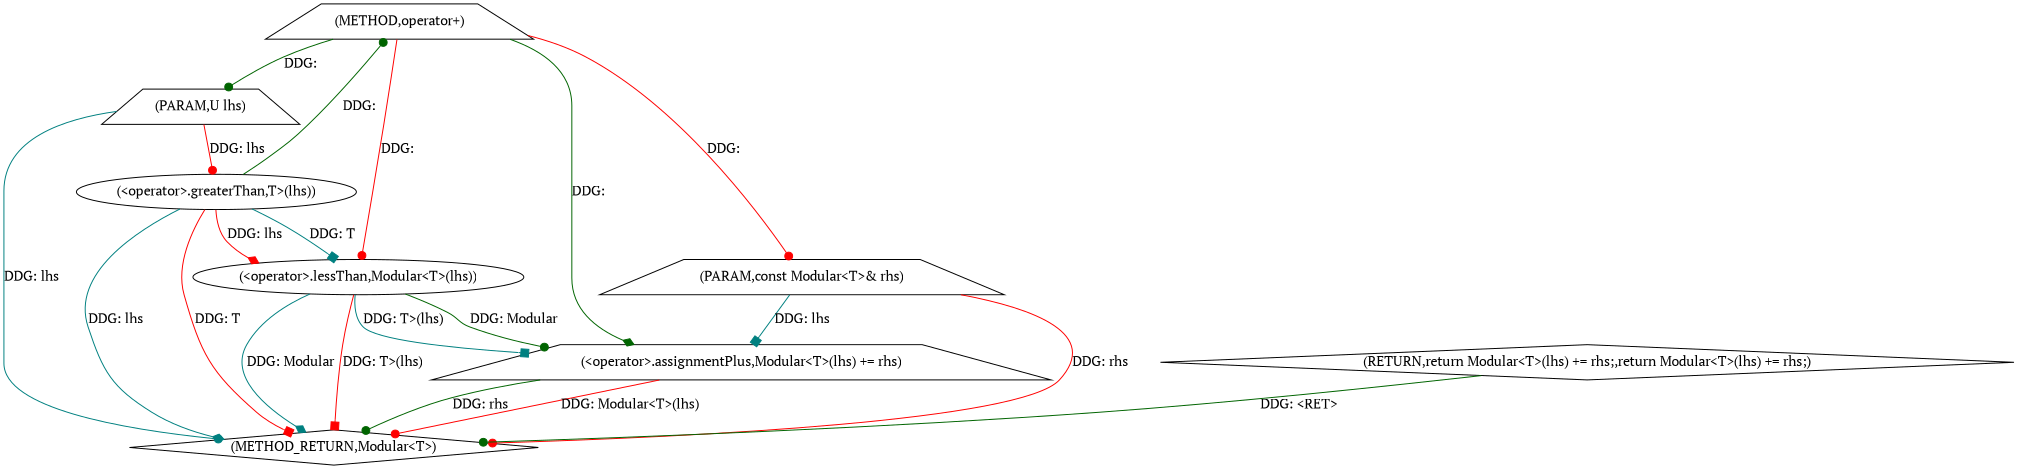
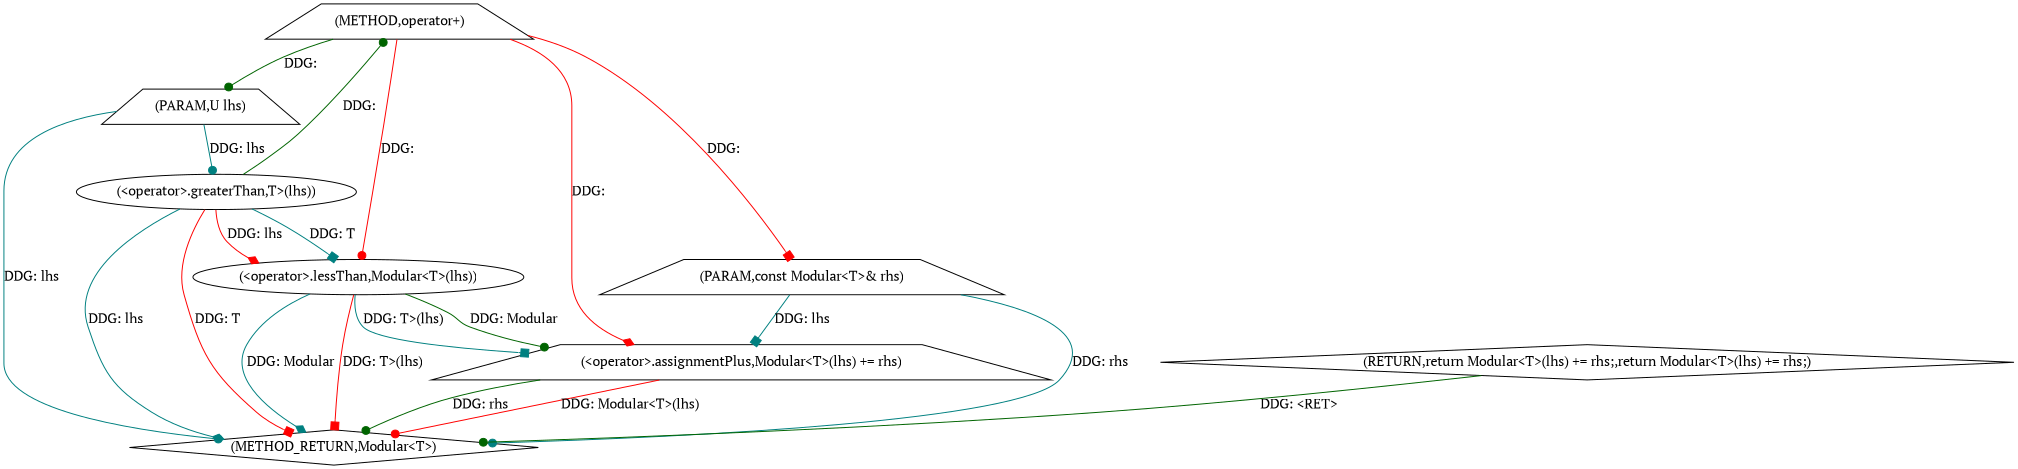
edge "(METHOD,operator+)" -> "(PARAM,const Modular<T>& rhs)": arrowhead dot -> box
edge "(PARAM,U lhs)" -> "(<operator>.greaterThan,T>(lhs))": color red -> teal
edge "(METHOD,operator+)" -> "(<operator>.assignmentPlus,Modular<T>(lhs) += rhs)": color darkgreen -> red
edge "(PARAM,const Modular<T>& rhs)" -> "(METHOD_RETURN,Modular<T>)": color red -> teal
